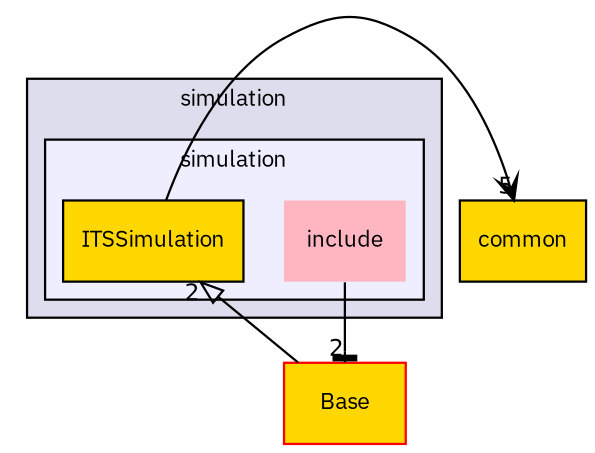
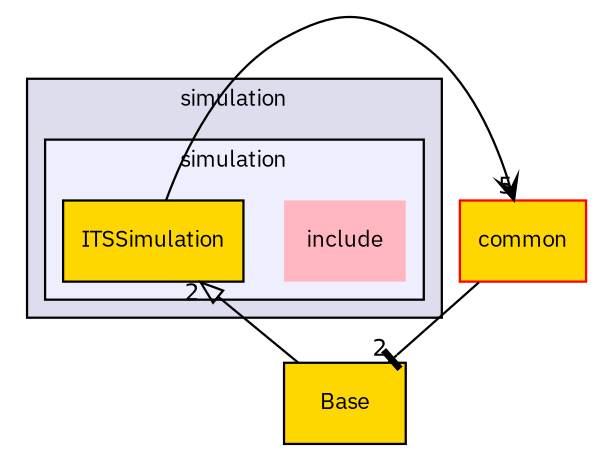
node "common": color black -> red
edge "include" -> "Base": now "common" -> "Base"
node "Base": color red -> black
